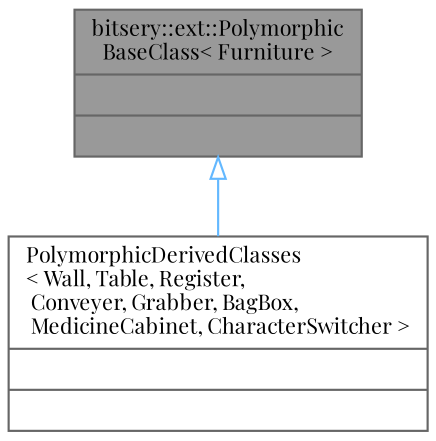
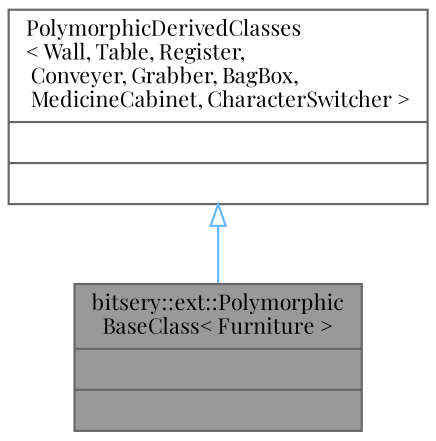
edge "PolymorphicDerivedClasses" -> "bitsery::ext::Polymorphic": reversed
